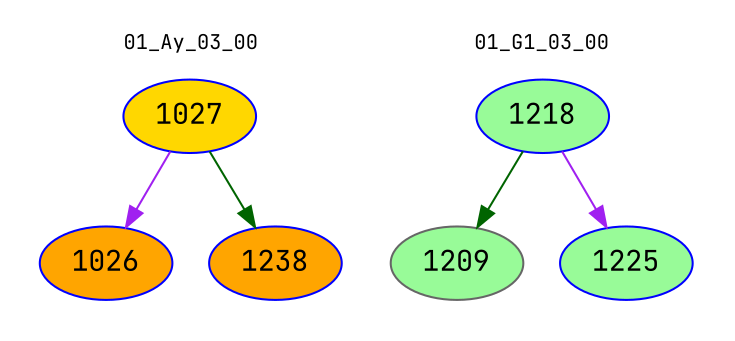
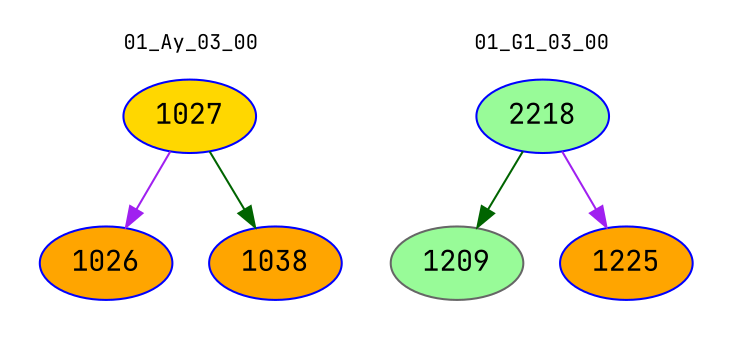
node "1218": label "1218" -> "2218"
node "1238": label "1238" -> "1038"
node "1225": fillcolor palegreen -> orange
